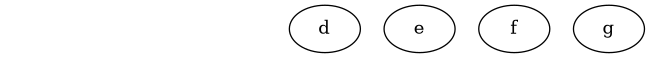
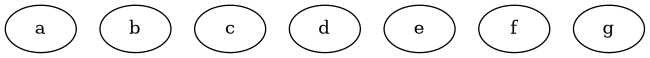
node "a": added
node "b": added
node "c": added
